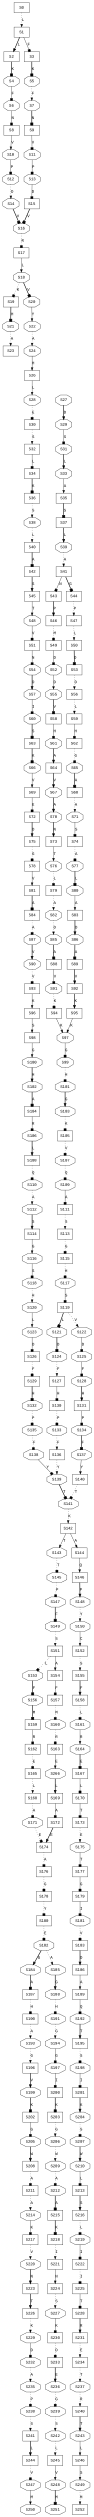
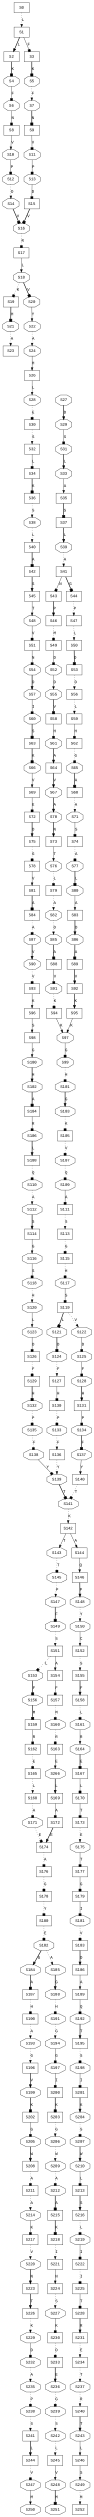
edge "S145" -> "S147": arrowhead box -> normal
